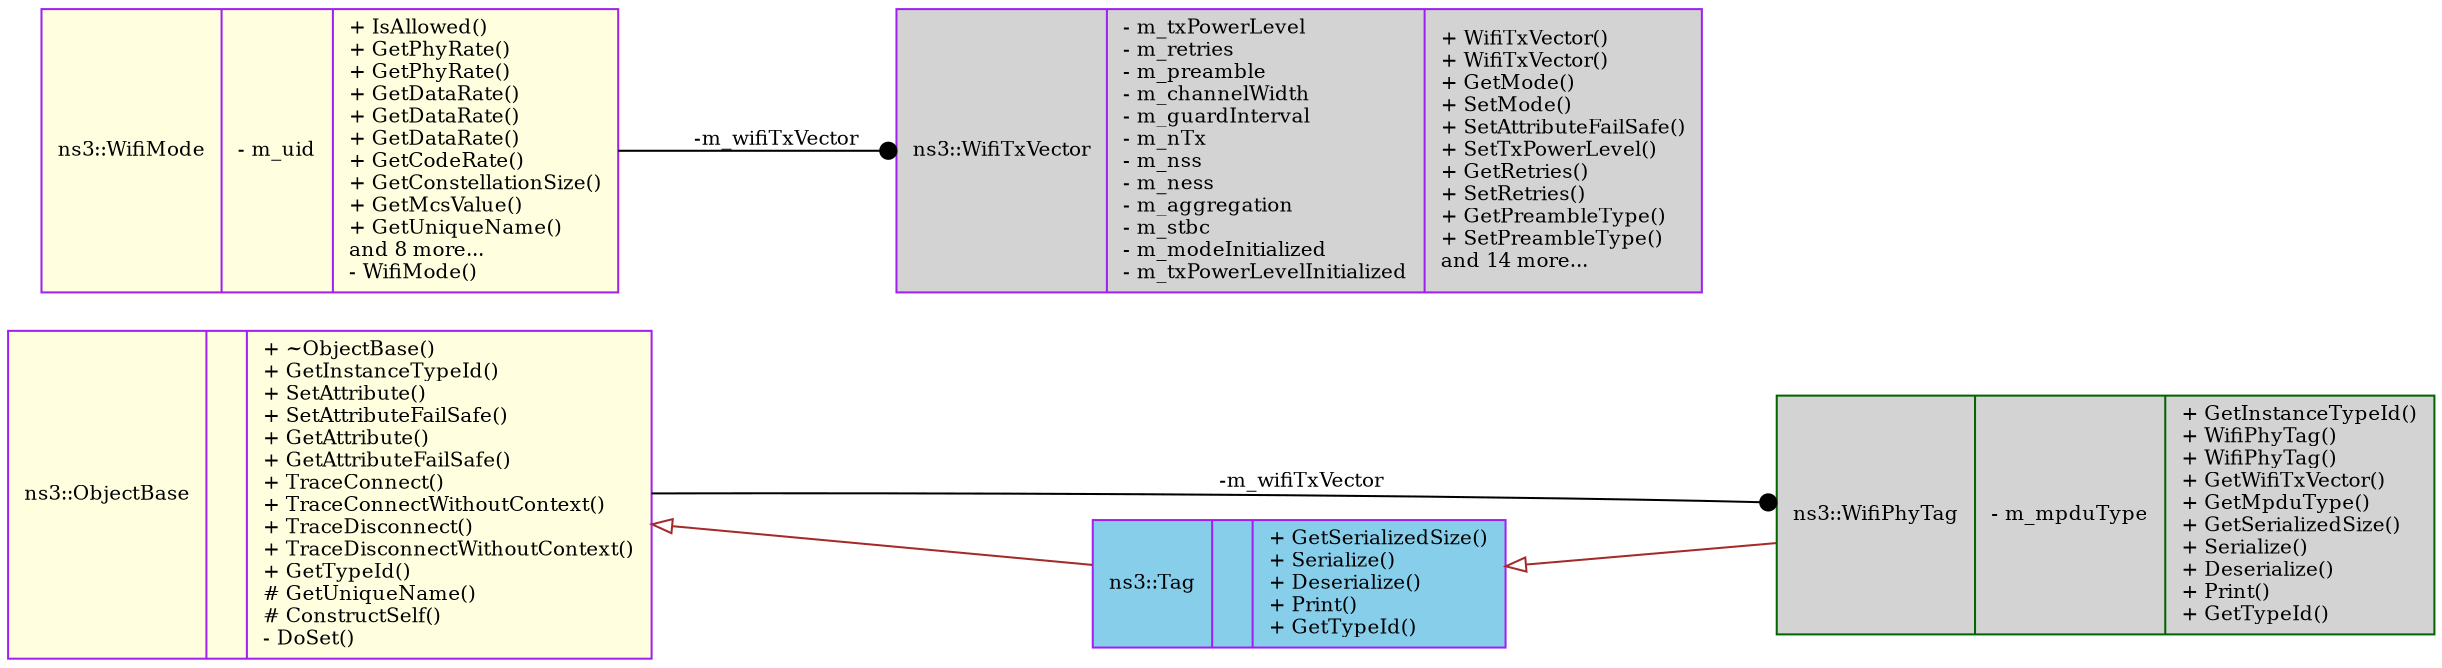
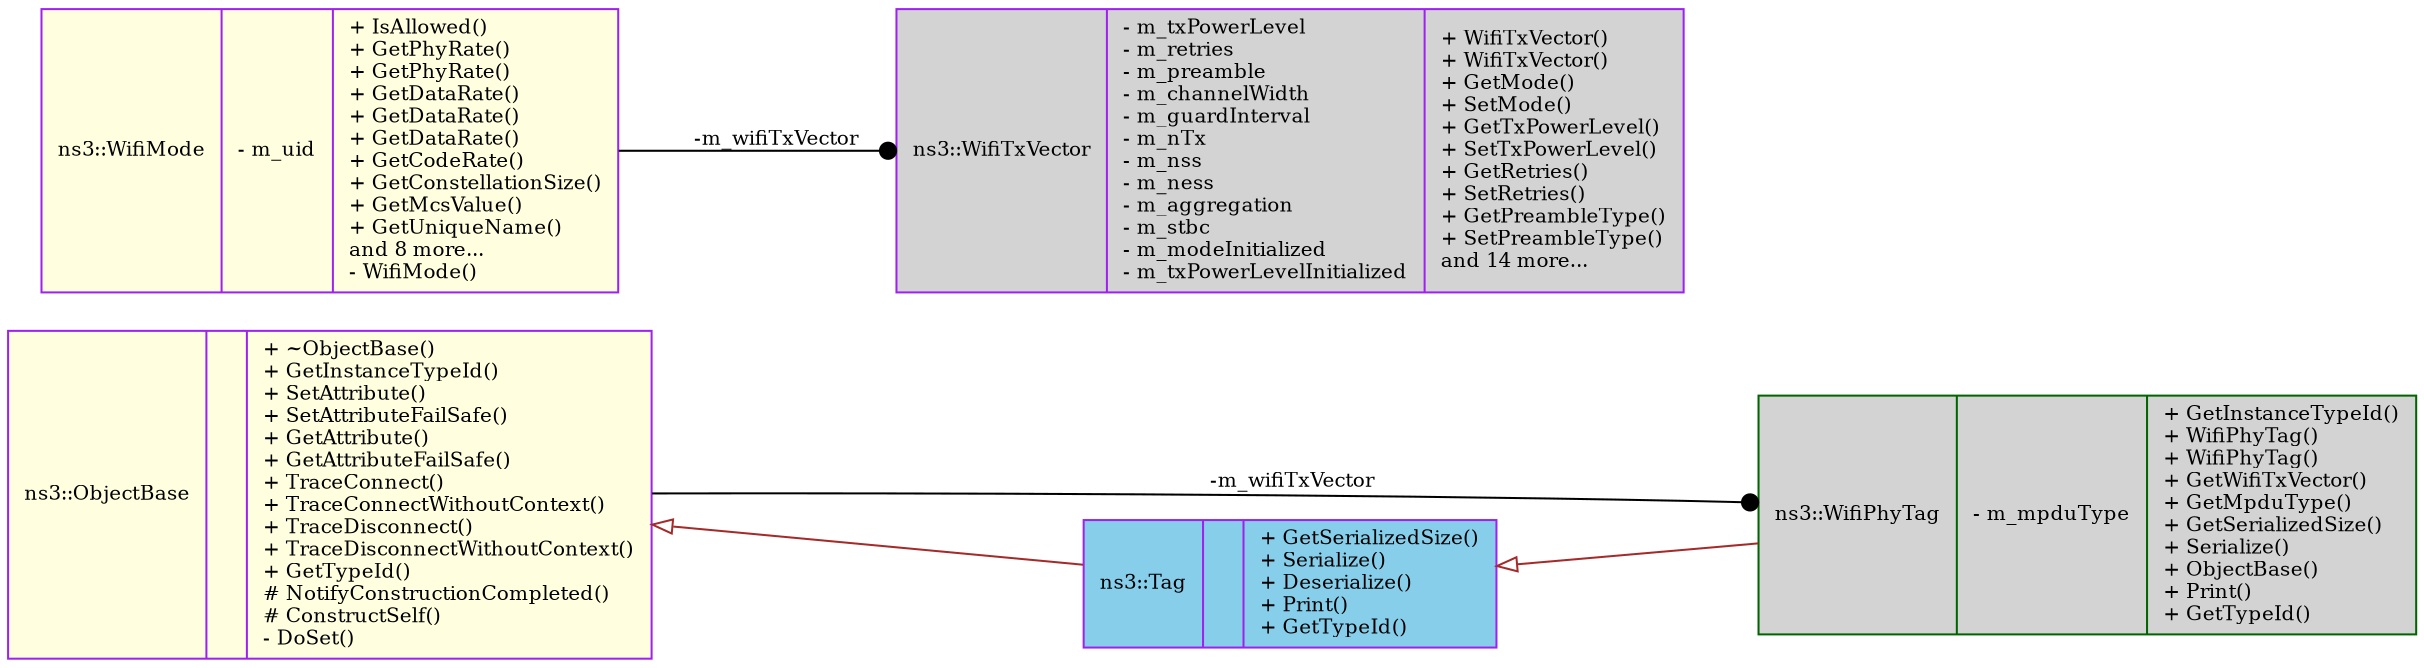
node "ns3::WifiTxVector": text "+ SetAttributeFailSafe()" -> "+ GetTxPowerLevel()"
node "ns3::WifiPhyTag": text "+ Deserialize()" -> "+ ObjectBase()"
node "ns3::ObjectBase": text "# GetUniqueName()" -> "# NotifyConstructionCompleted()"
